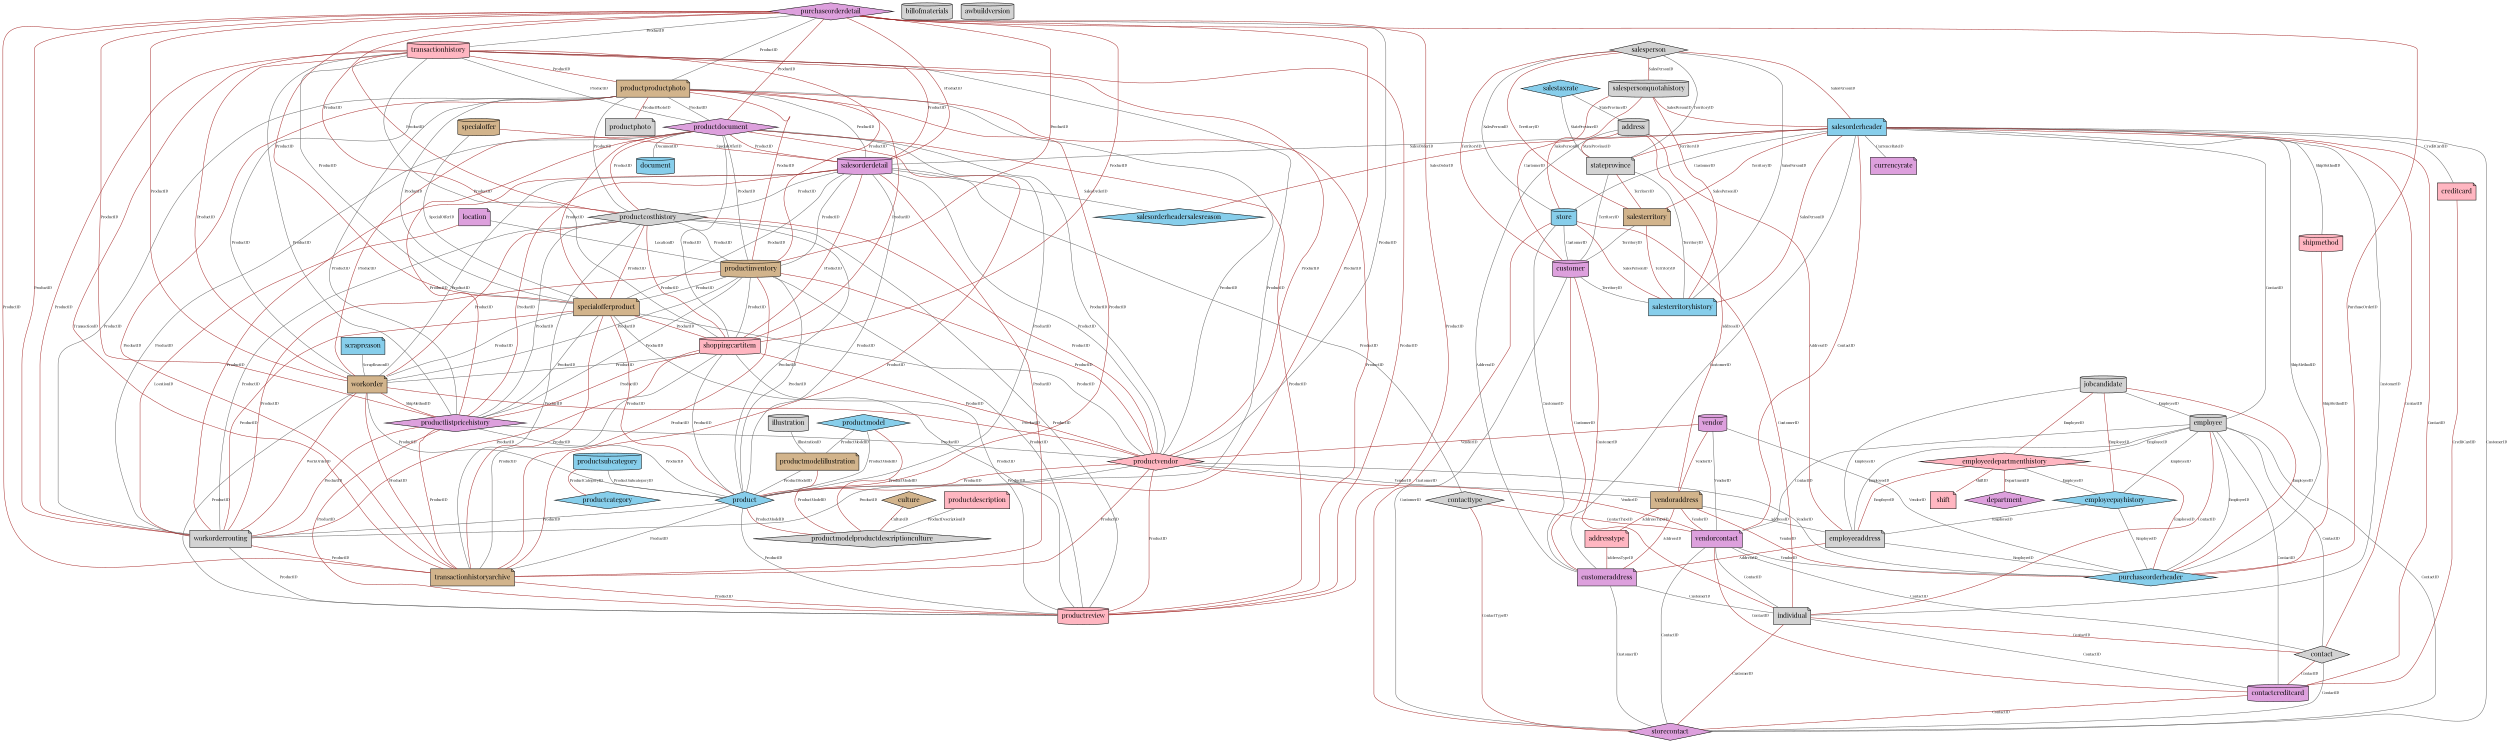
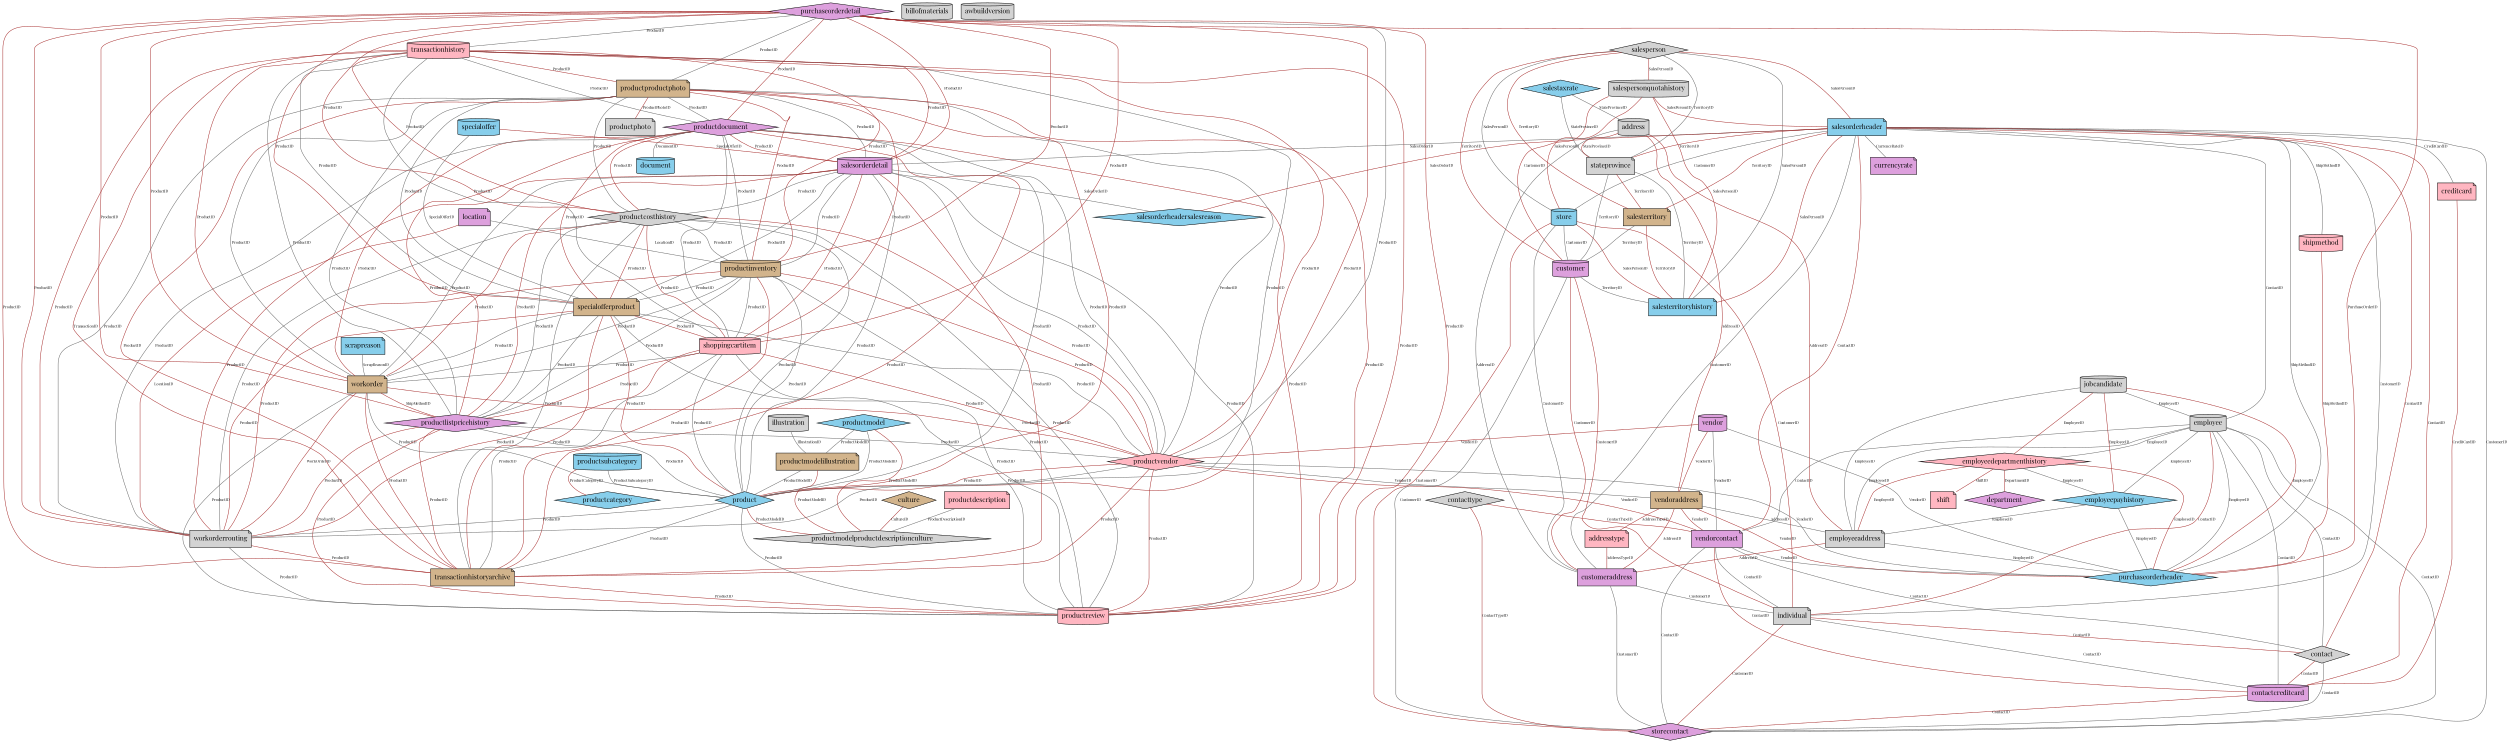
node "specialoffer": fillcolor tan -> skyblue
edge "salesorderdetail" -- "contacttype": now "salesorderdetail" -- "productreview"
